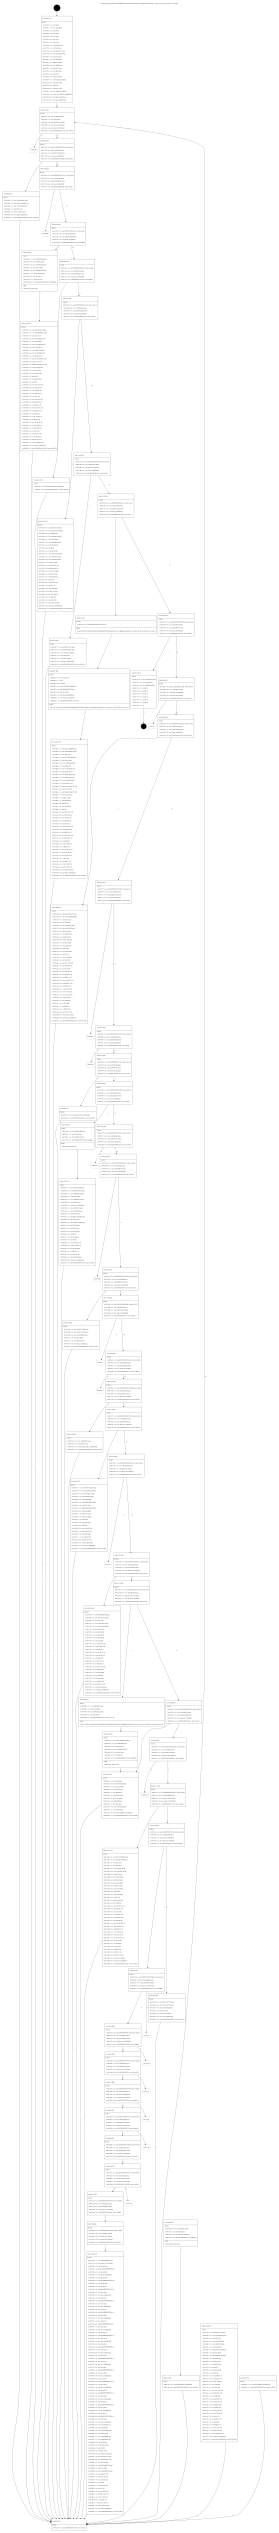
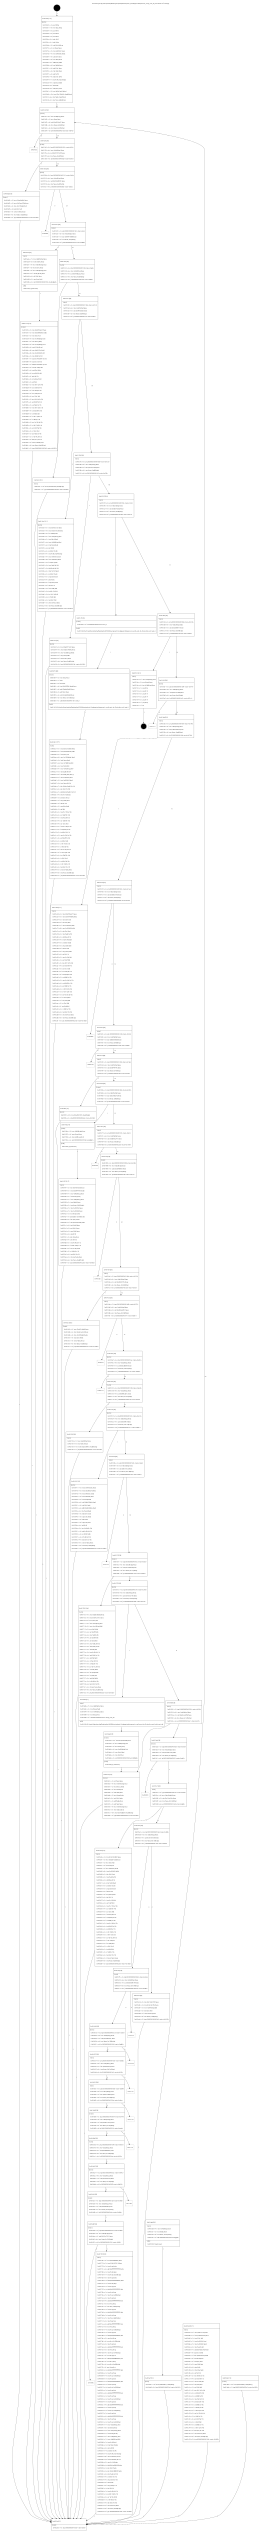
node "0x4016fb": added
